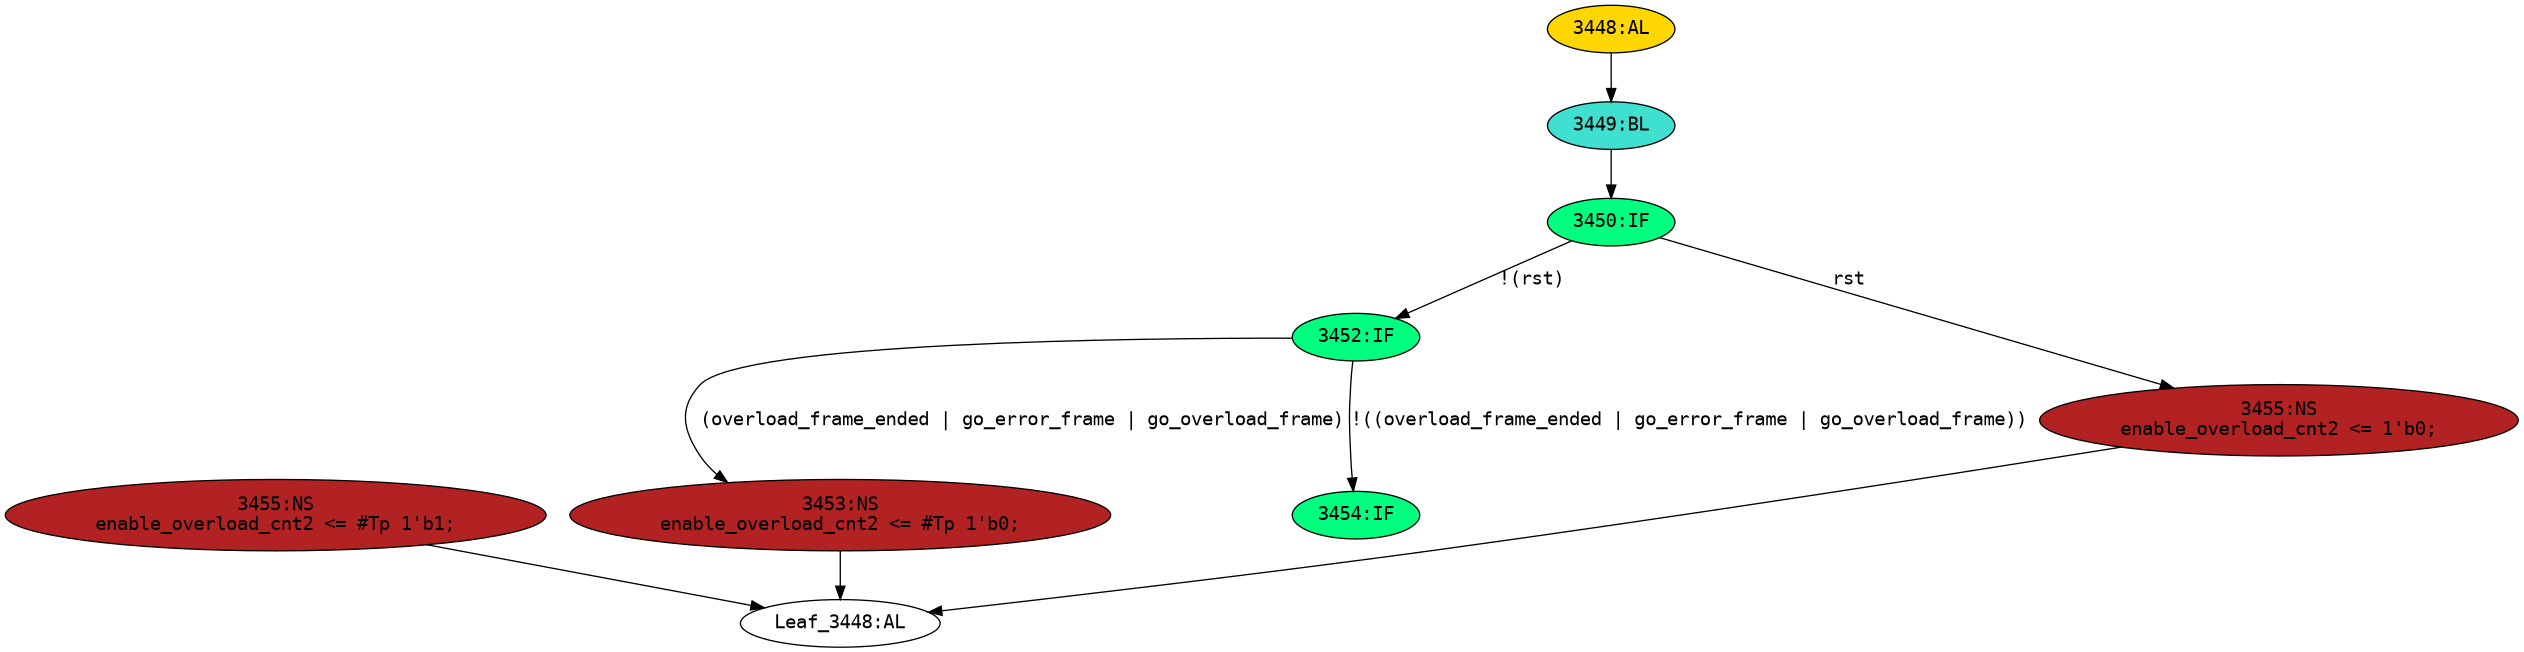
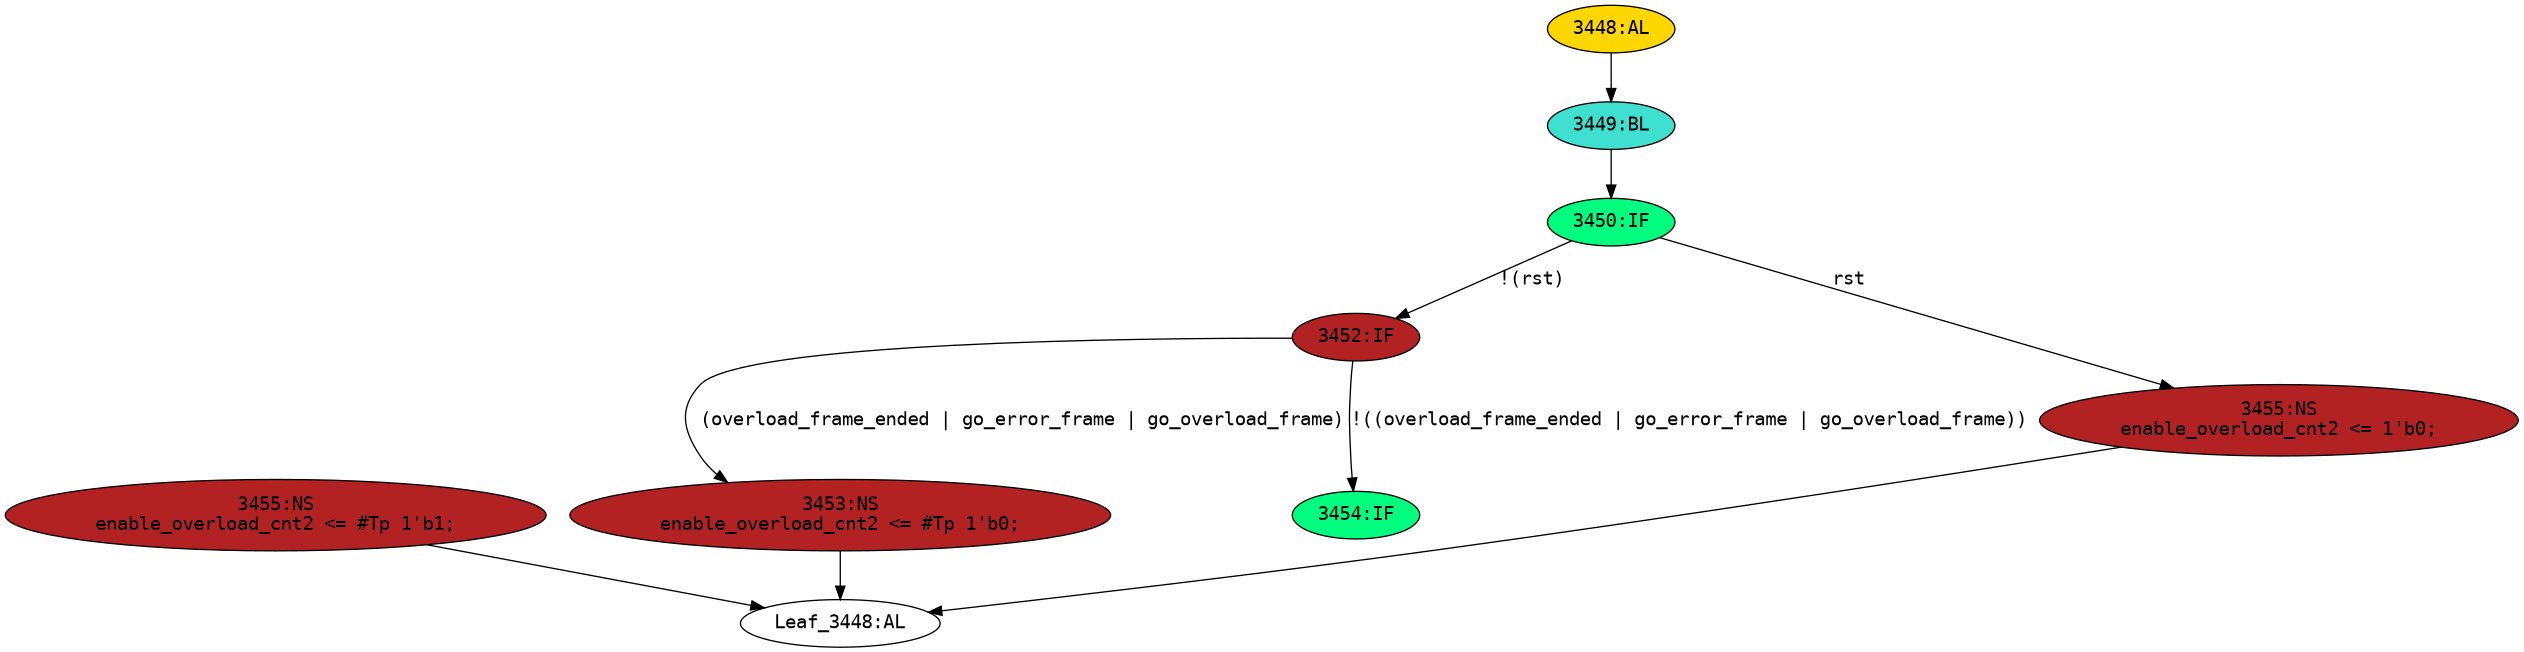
node "3452:IF": fillcolor springgreen -> firebrick
